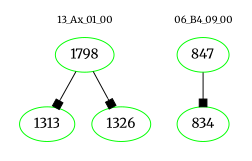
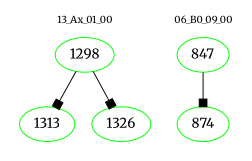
cluster "06_B4_09_00": label "06_B4_09_00" -> "06_B0_09_00"
node "1798": label "1798" -> "1298"
node "834": label "834" -> "874"
